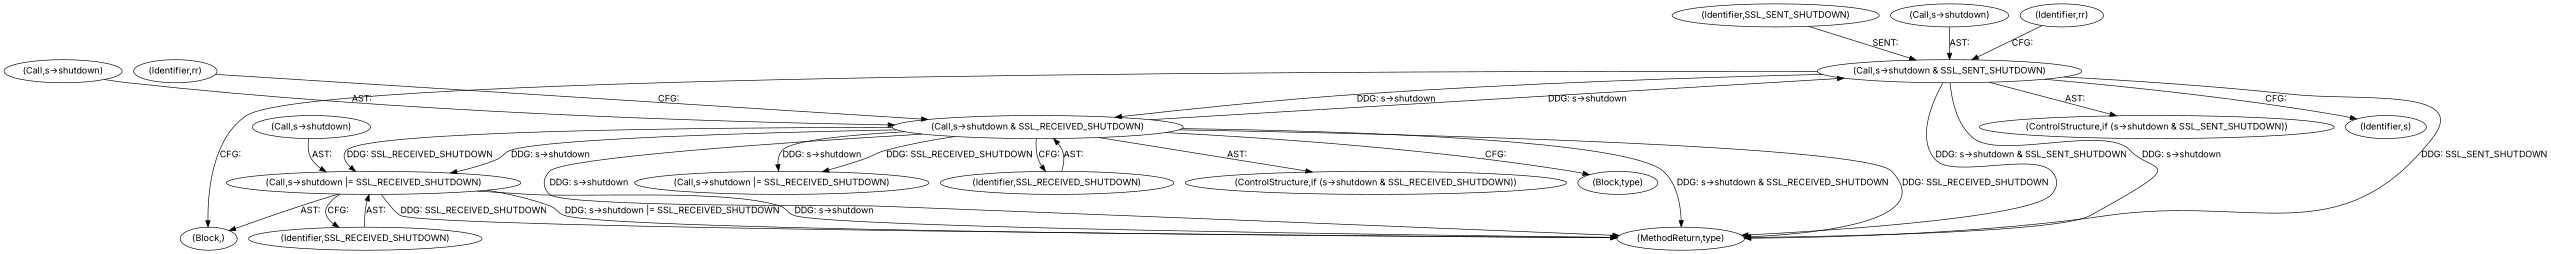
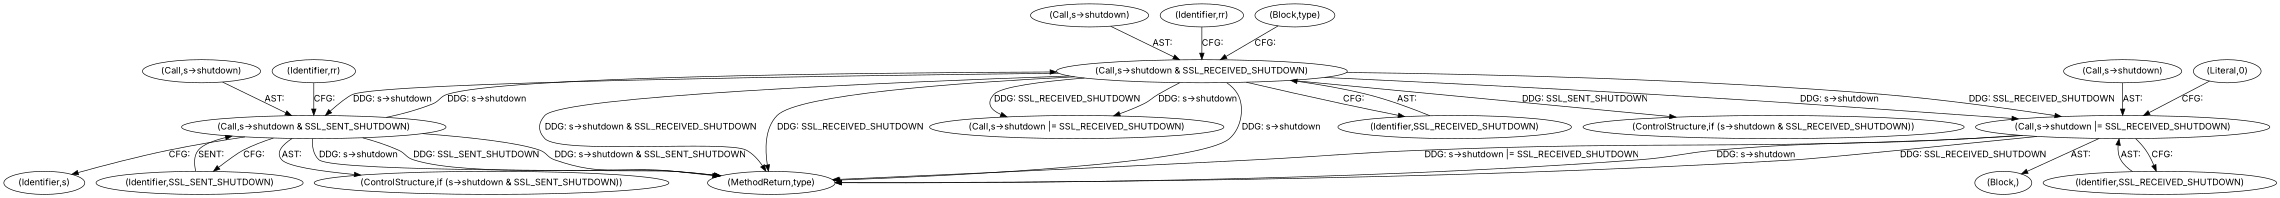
node "(Literal,0)": added
edge "(Call,s->shutdown & SSL_SENT_SHUTDOWN)" -> "(Block,)": now "(Call,s->shutdown & SSL_SENT_SHUTDOWN)" -> "(Identifier,SSL_SENT_SHUTDOWN)"
edge "(Call,s->shutdown & SSL_RECEIVED_SHUTDOWN)" -> "(Block,type)": reversed
edge "(Call,s->shutdown & SSL_RECEIVED_SHUTDOWN)" -> "(ControlStructure,if (s->shutdown & SSL_RECEIVED_SHUTDOWN))": label "AST: " -> "DDG: SSL_SENT_SHUTDOWN"
